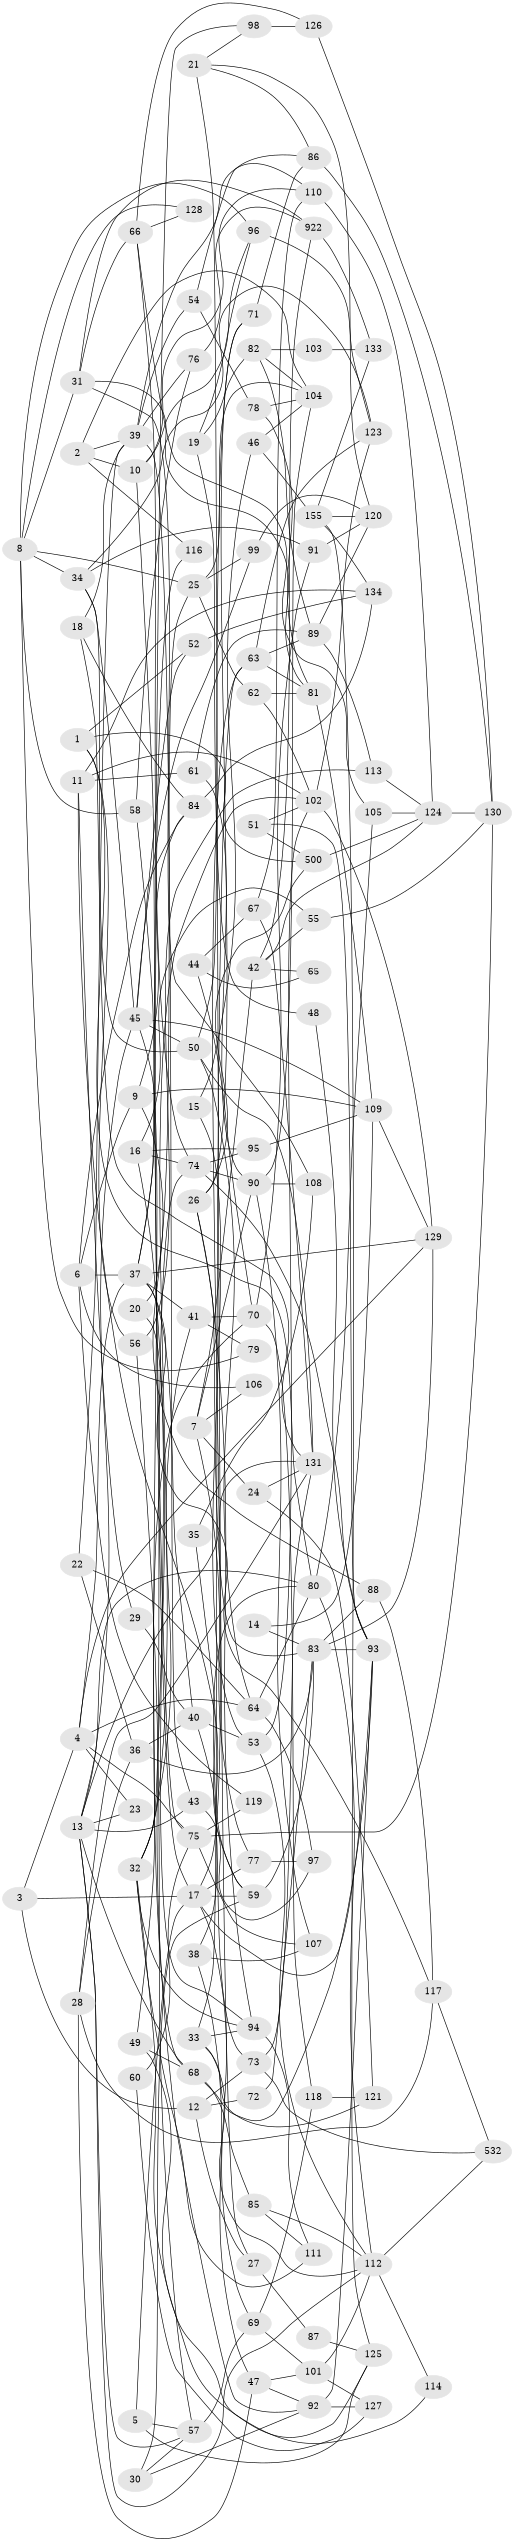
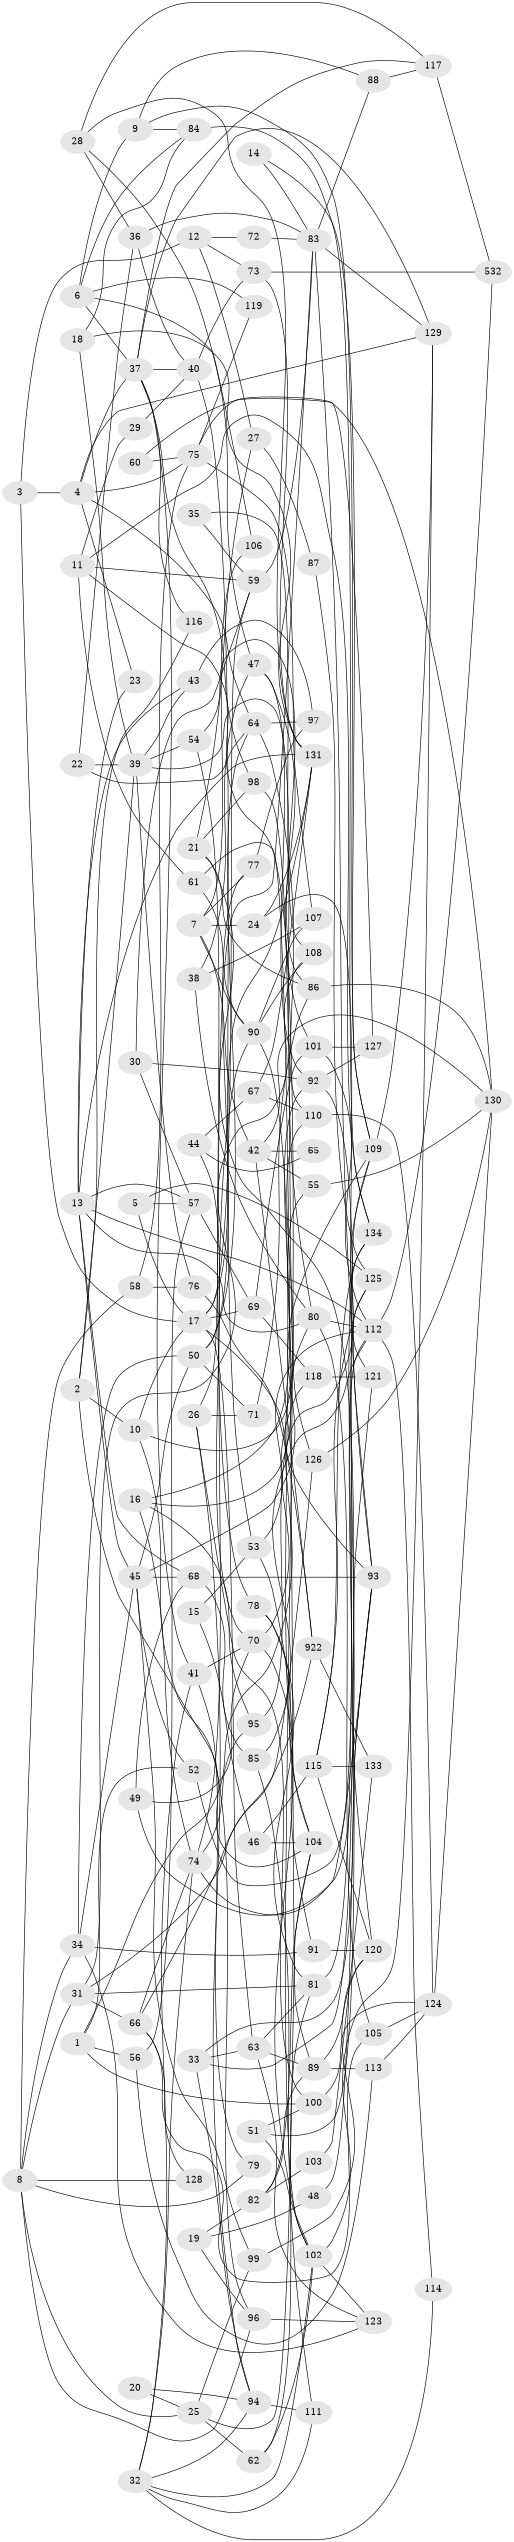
node "155": label "155" -> "115"
node "500": label "500" -> "100"
edge "124" -- "42": now "130" -- "42"
